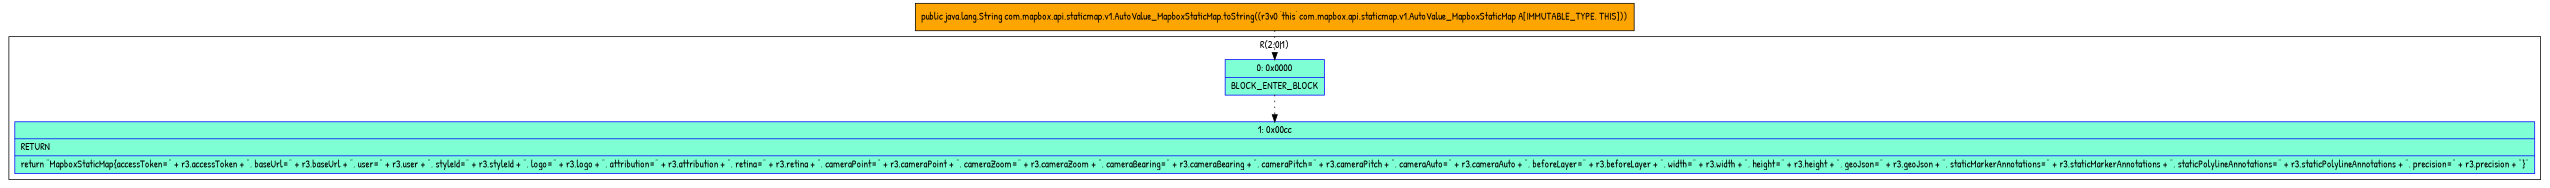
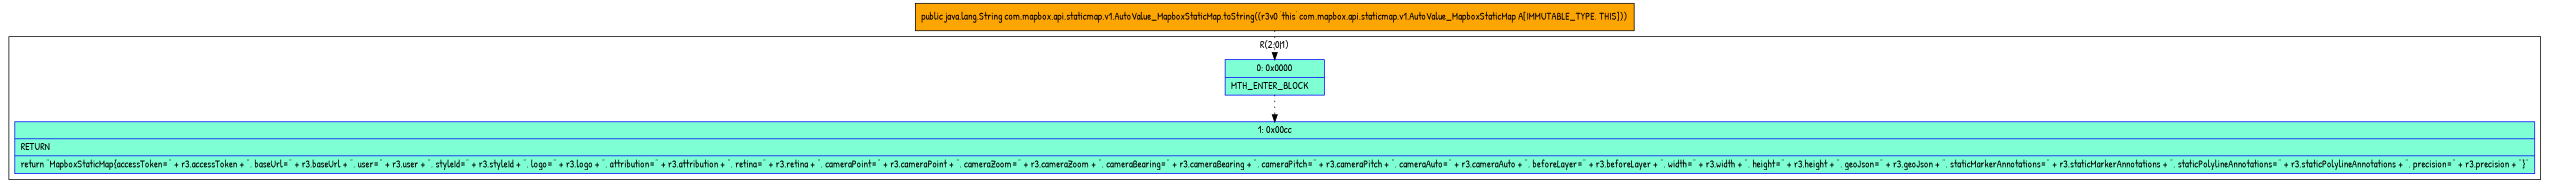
node "0: 0x0000": text "BLOCK_ENTER_BLOCK" -> "MTH_ENTER_BLOCK"
